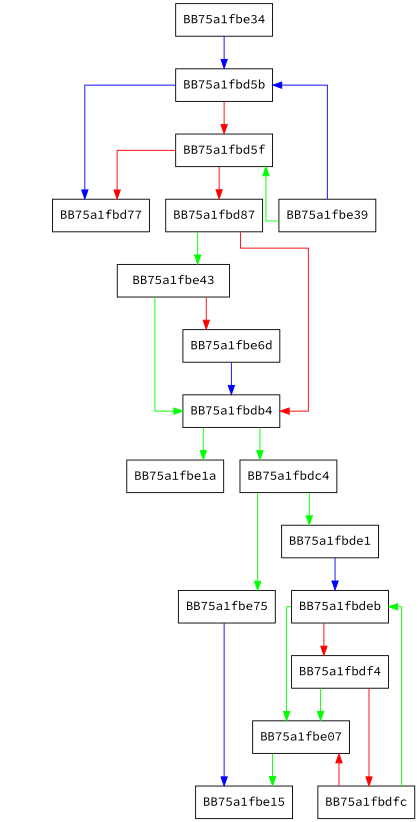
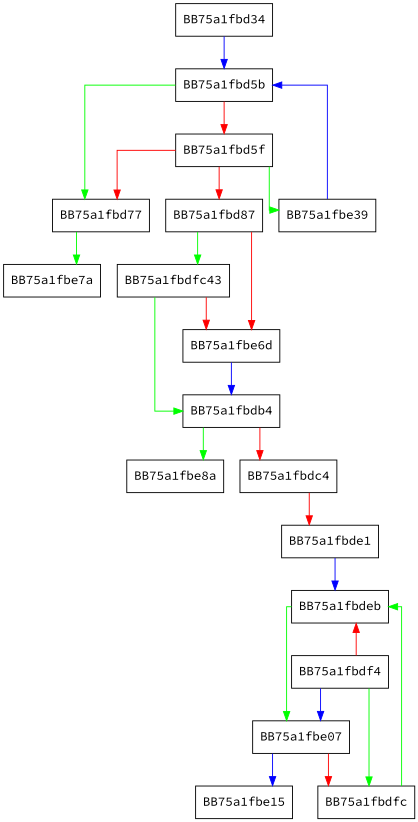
node "BB75a1fbe34": label "BB75a1fbe34" -> "BB75a1fbd34"
edge "BB75a1fbd5b" -> "BB75a1fbd77": color blue -> green
edge "BB75a1fbe39" -> "BB75a1fbd5f": reversed
node "BB75a1fbe7a": added
node "BB75a1fbe43": label "BB75a1fbe43" -> "BB75a1fbdfc43"
edge "BB75a1fbd87" -> "BB75a1fbdb4": now "BB75a1fbd87" -> "BB75a1fbe6d"
edge "BB75a1fbdb4" -> "BB75a1fbdc4": color green -> red
node "BB75a1fbe1a": label "BB75a1fbe1a" -> "BB75a1fbe8a"
edge "BB75a1fbdc4" -> "BB75a1fbde1": color green -> red
node "BB75a1fbe75": removed
edge "BB75a1fbdeb" -> "BB75a1fbdf4": reversed
edge "BB75a1fbdf4" -> "BB75a1fbe07": color green -> blue
edge "BB75a1fbdf4" -> "BB75a1fbdfc": color red -> green
edge "BB75a1fbe07" -> "BB75a1fbe15": color green -> blue
edge "BB75a1fbdfc" -> "BB75a1fbe07": reversed
